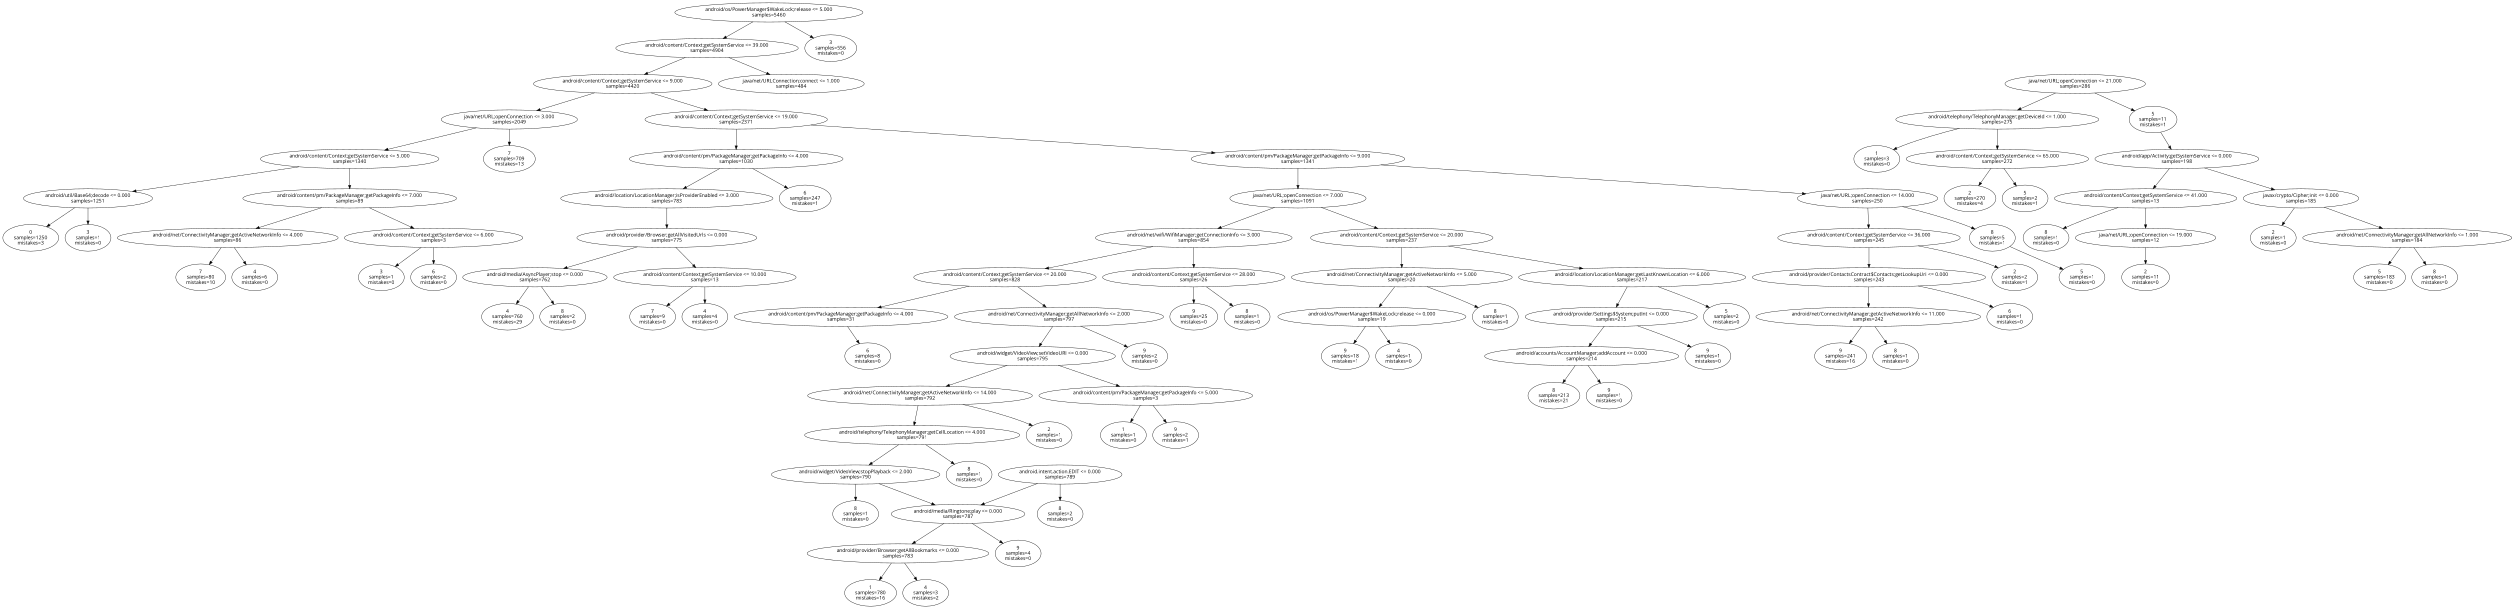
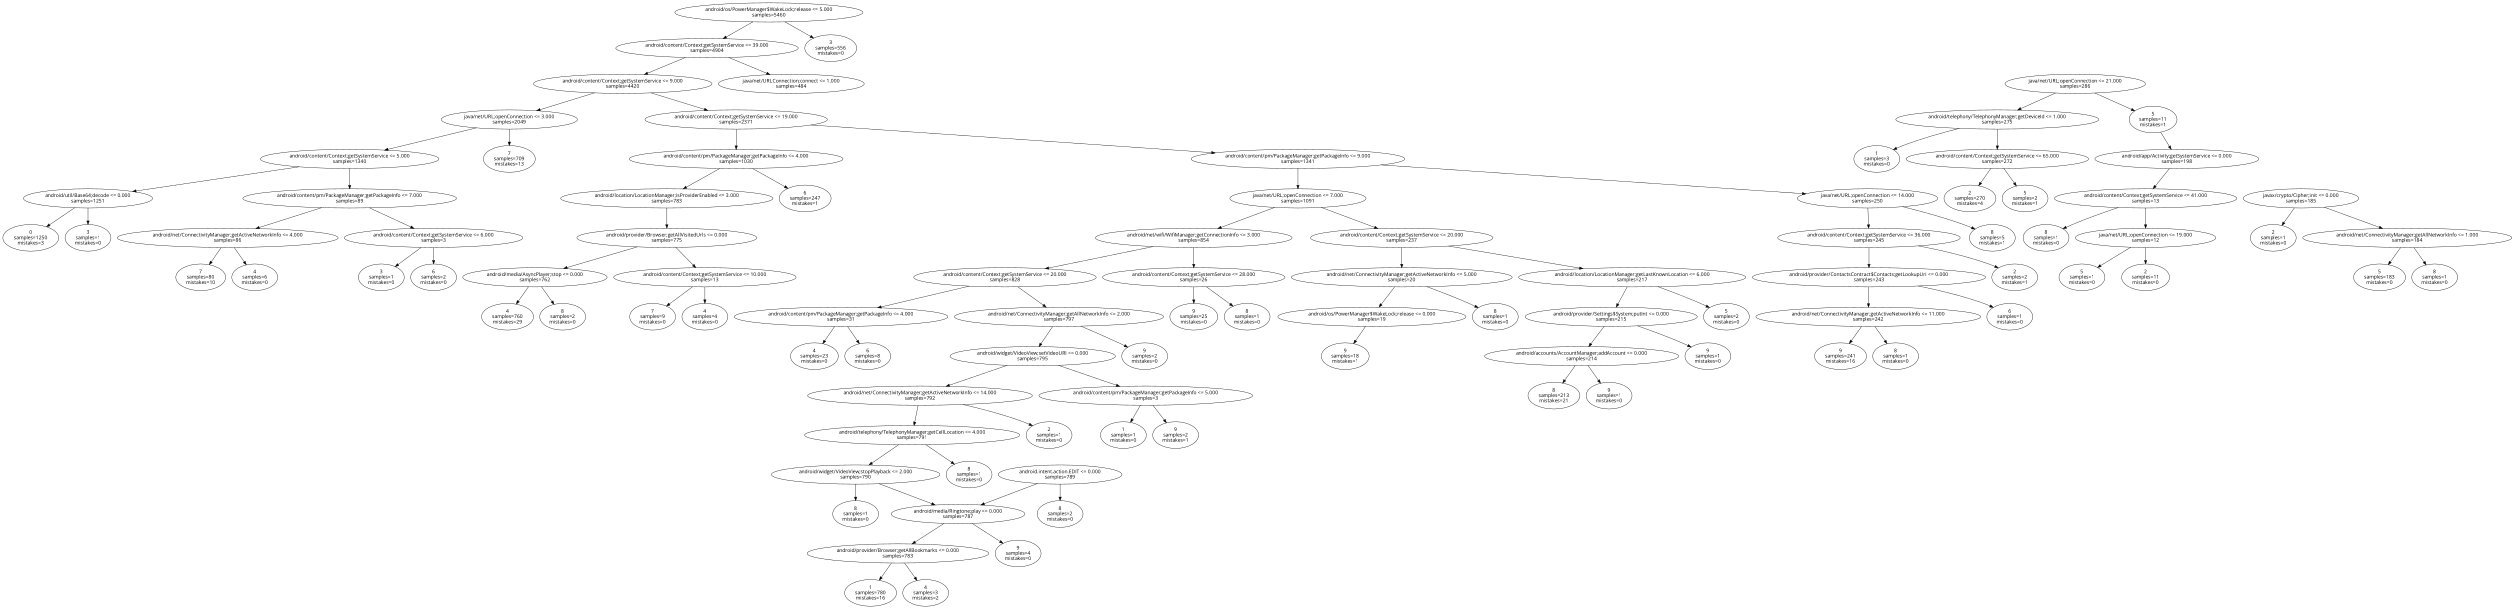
edge "android/app/Activity;getSystemService <= 0.000 samples=198" -> "javax/crypto/Cipher;init <= 0.000 samples=185": removed
edge "8 samples=5 mistakes=1" -> "5 samples=1 mistakes=0": now "java/net/URL;openConnection <= 19.000 samples=12" -> "5 samples=1 mistakes=0"
node "4 samples=23 mistakes=0": added
node "4 samples=1 mistakes=0": removed
